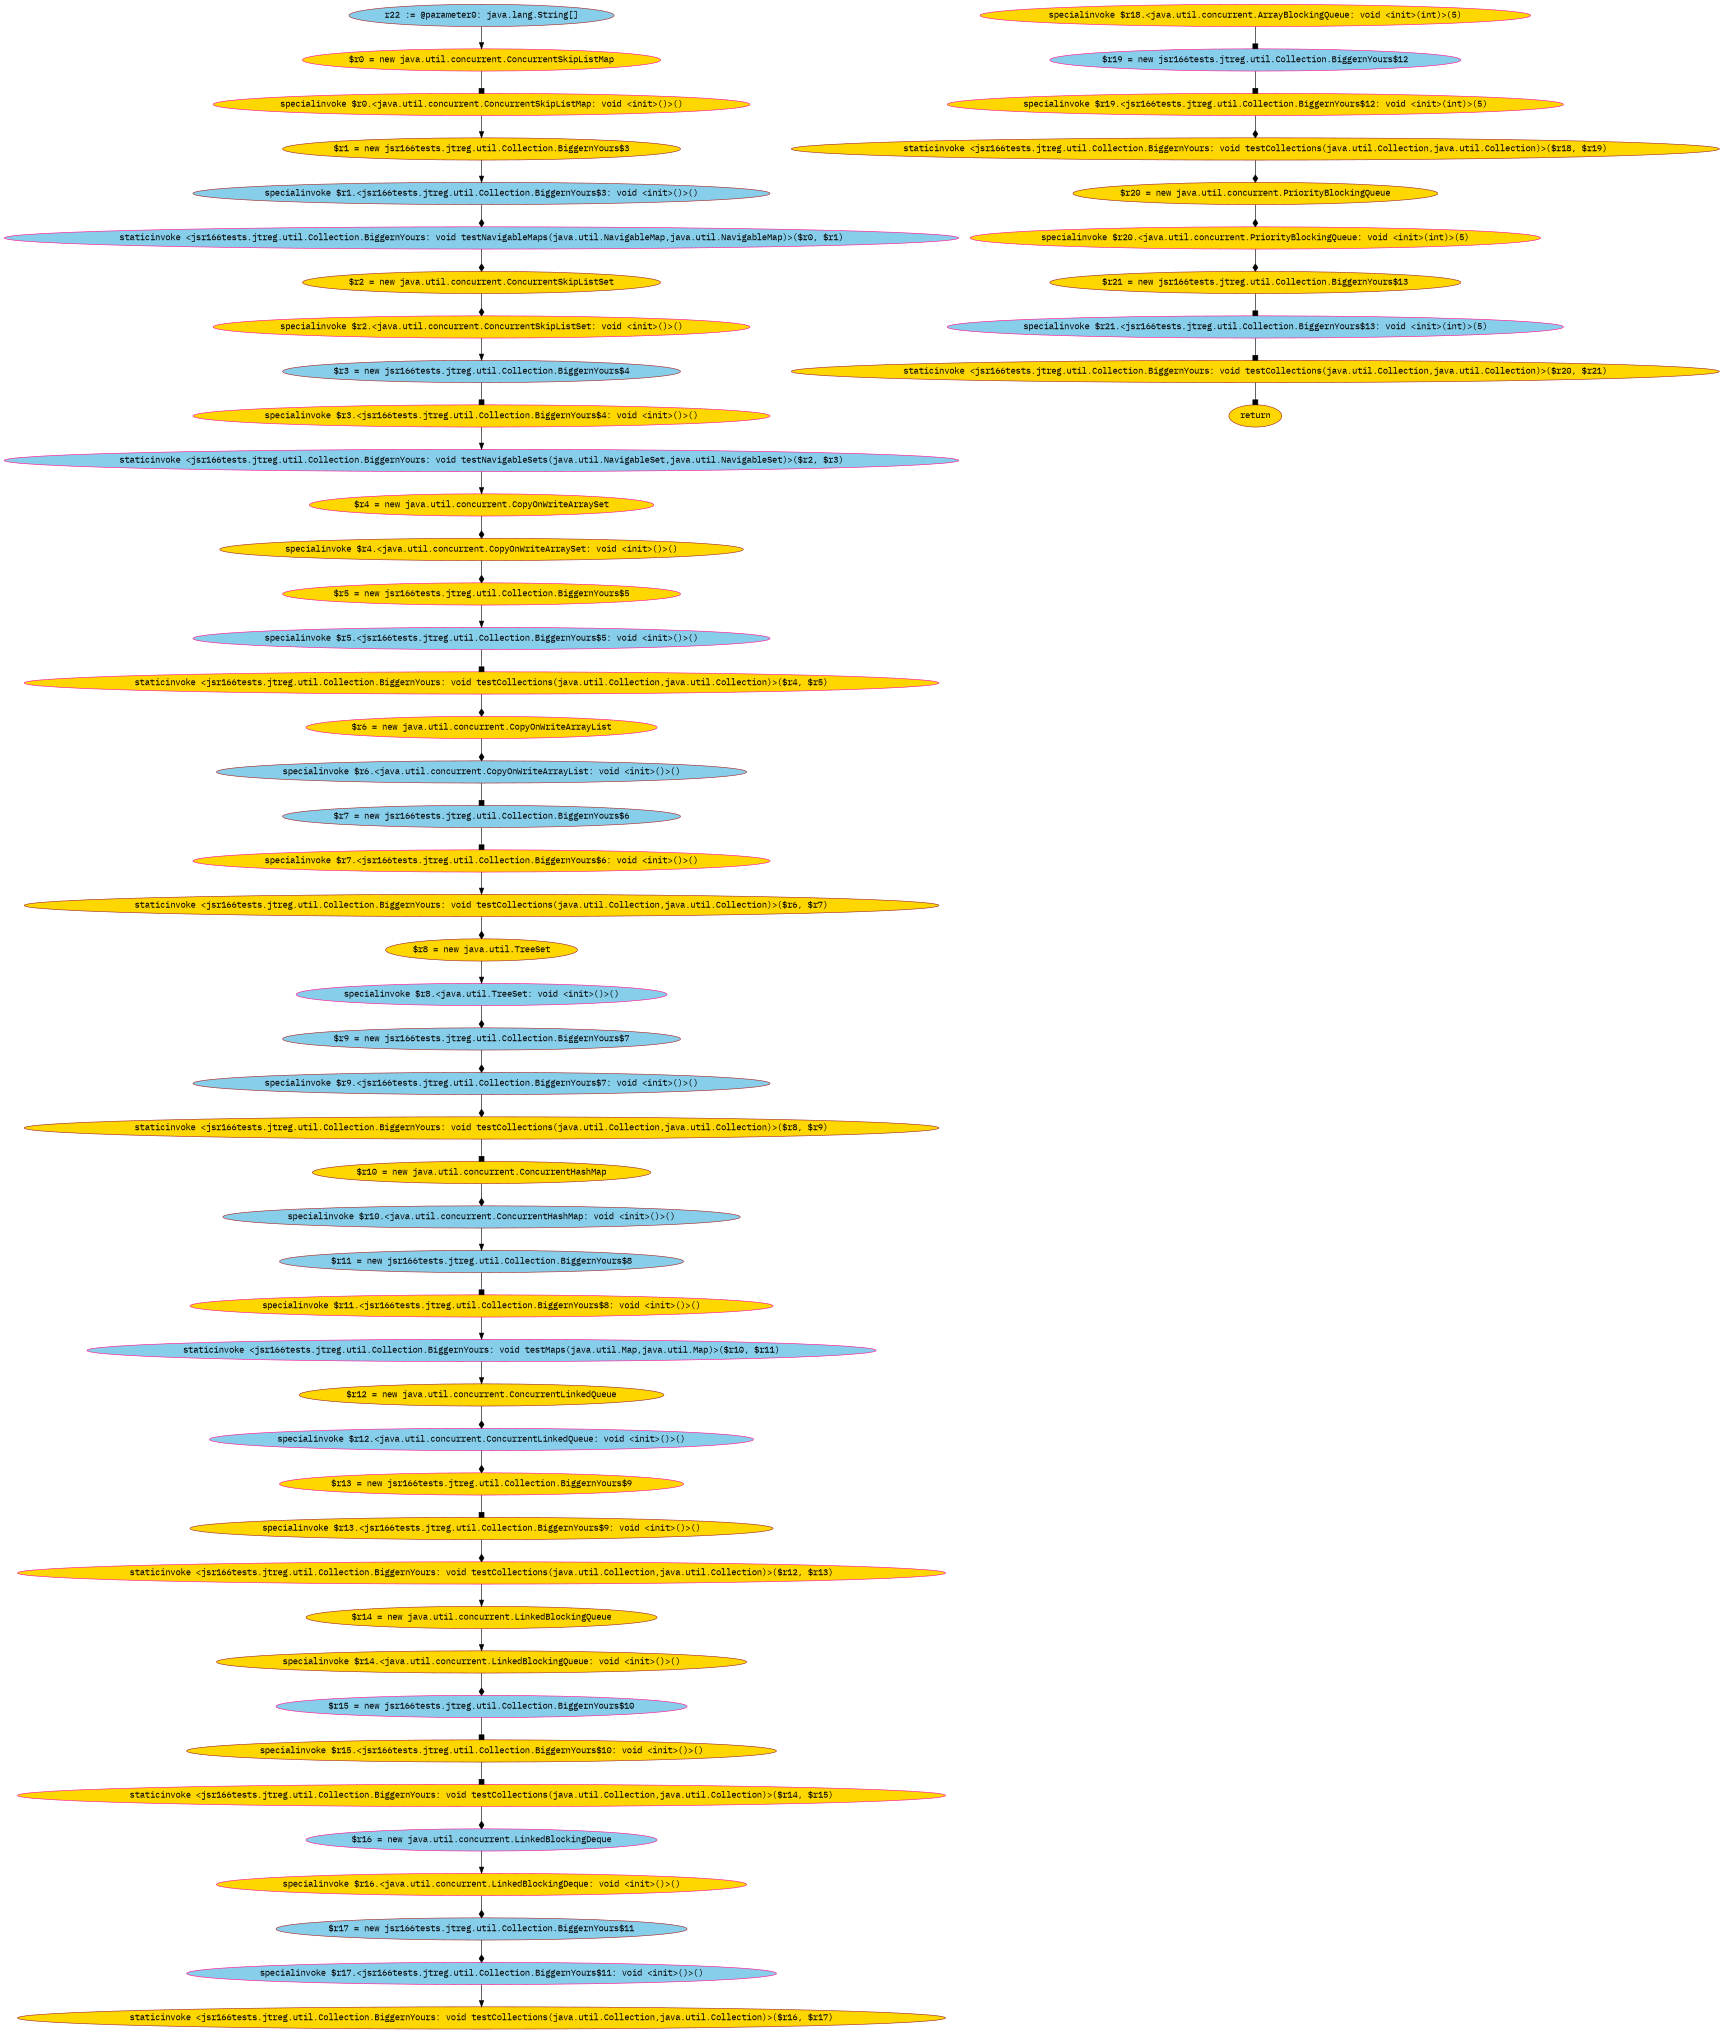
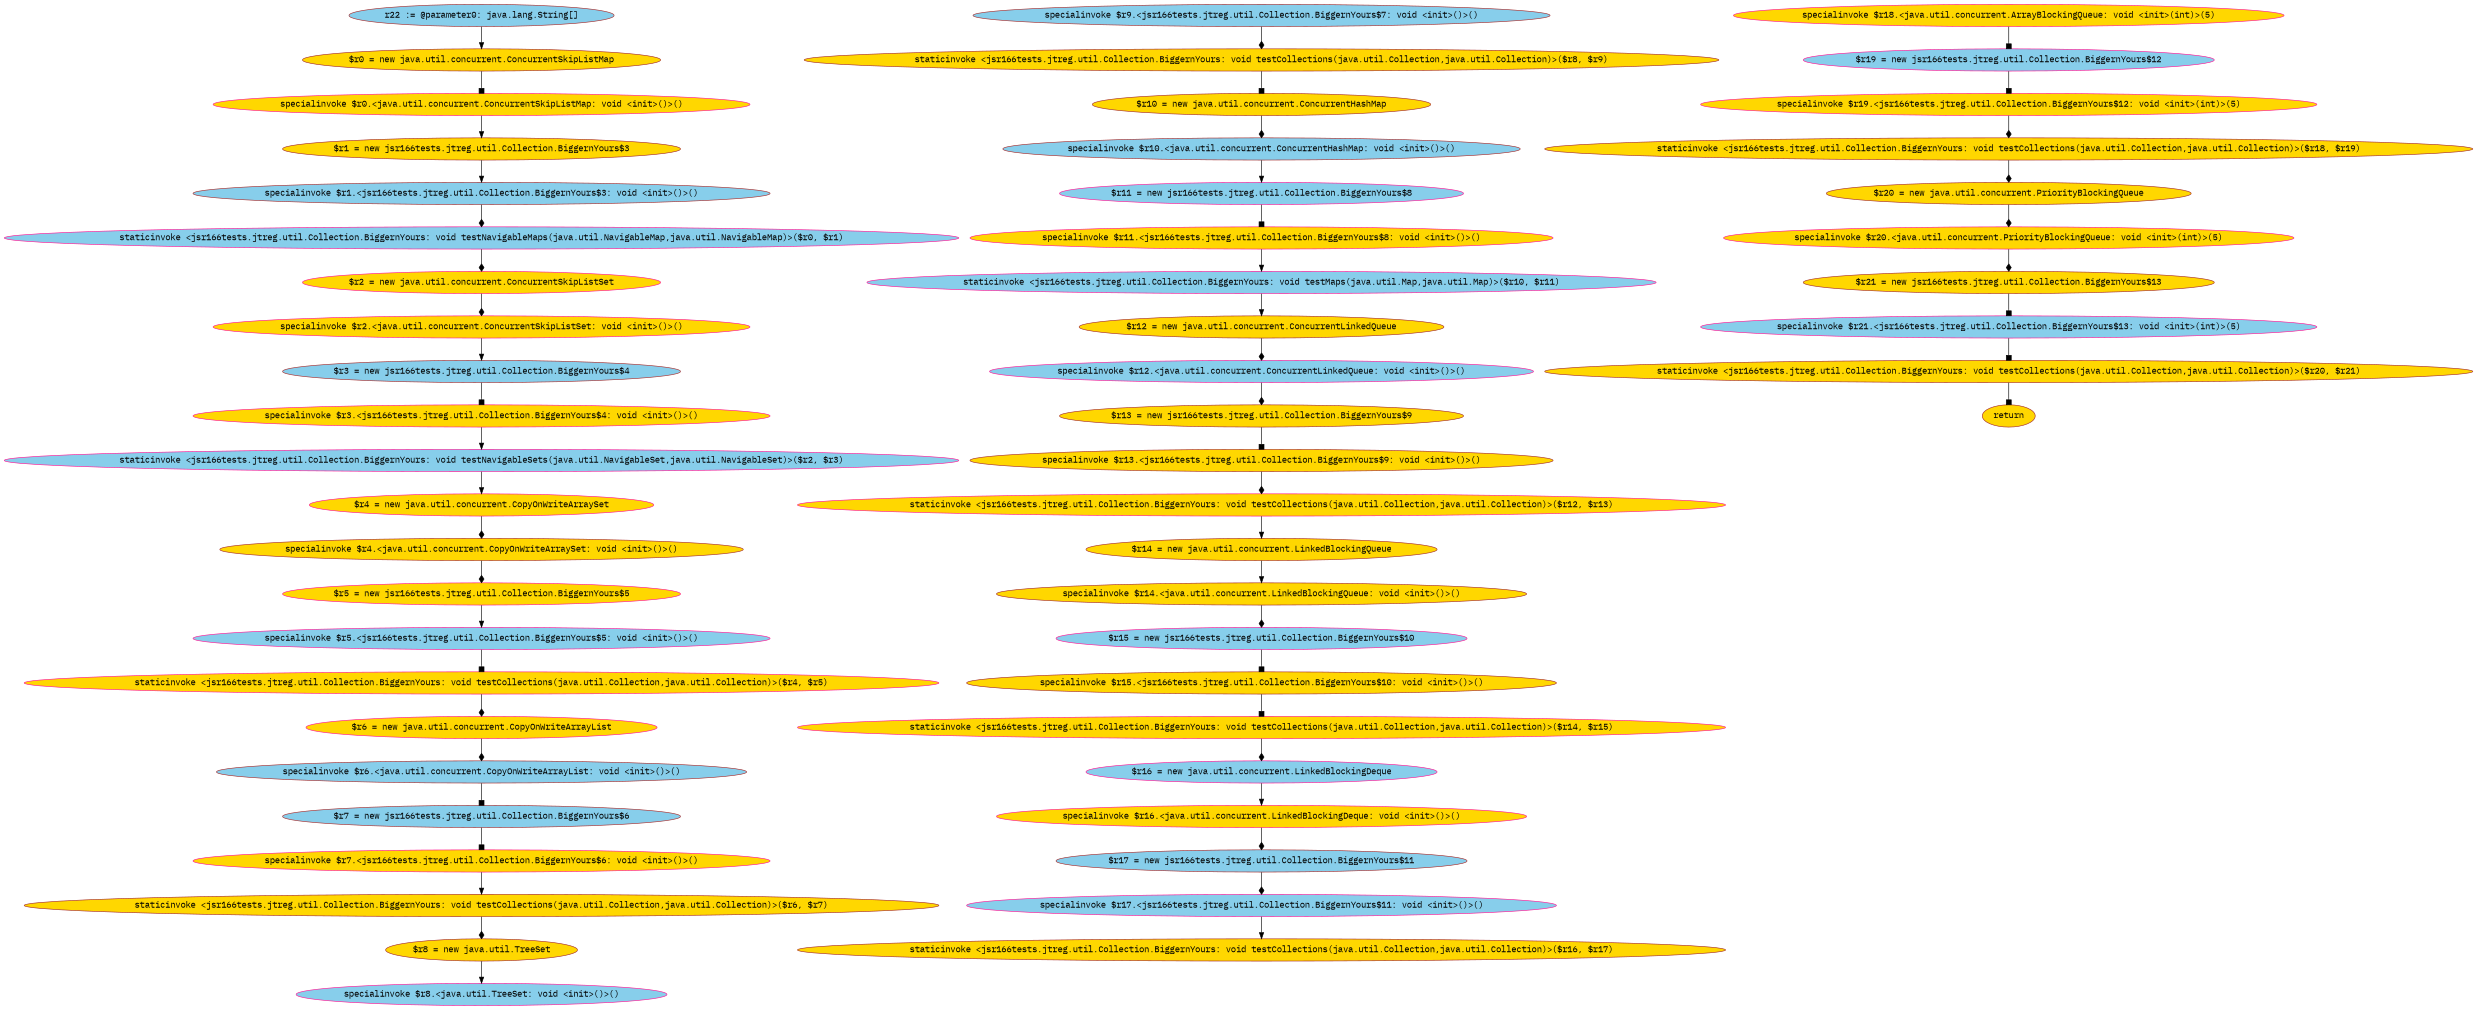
node "$r0 = new java.util.concurrent.ConcurrentSkipListMap": color deeppink -> brown
node "$r2 = new java.util.concurrent.ConcurrentSkipListSet": color brown -> deeppink
node "$r9 = new jsr166tests.jtreg.util.Collection.BiggernYours$7": removed
node "$r11 = new jsr166tests.jtreg.util.Collection.BiggernYours$8": color brown -> deeppink
node "$r13 = new jsr166tests.jtreg.util.Collection.BiggernYours$9": color deeppink -> brown
